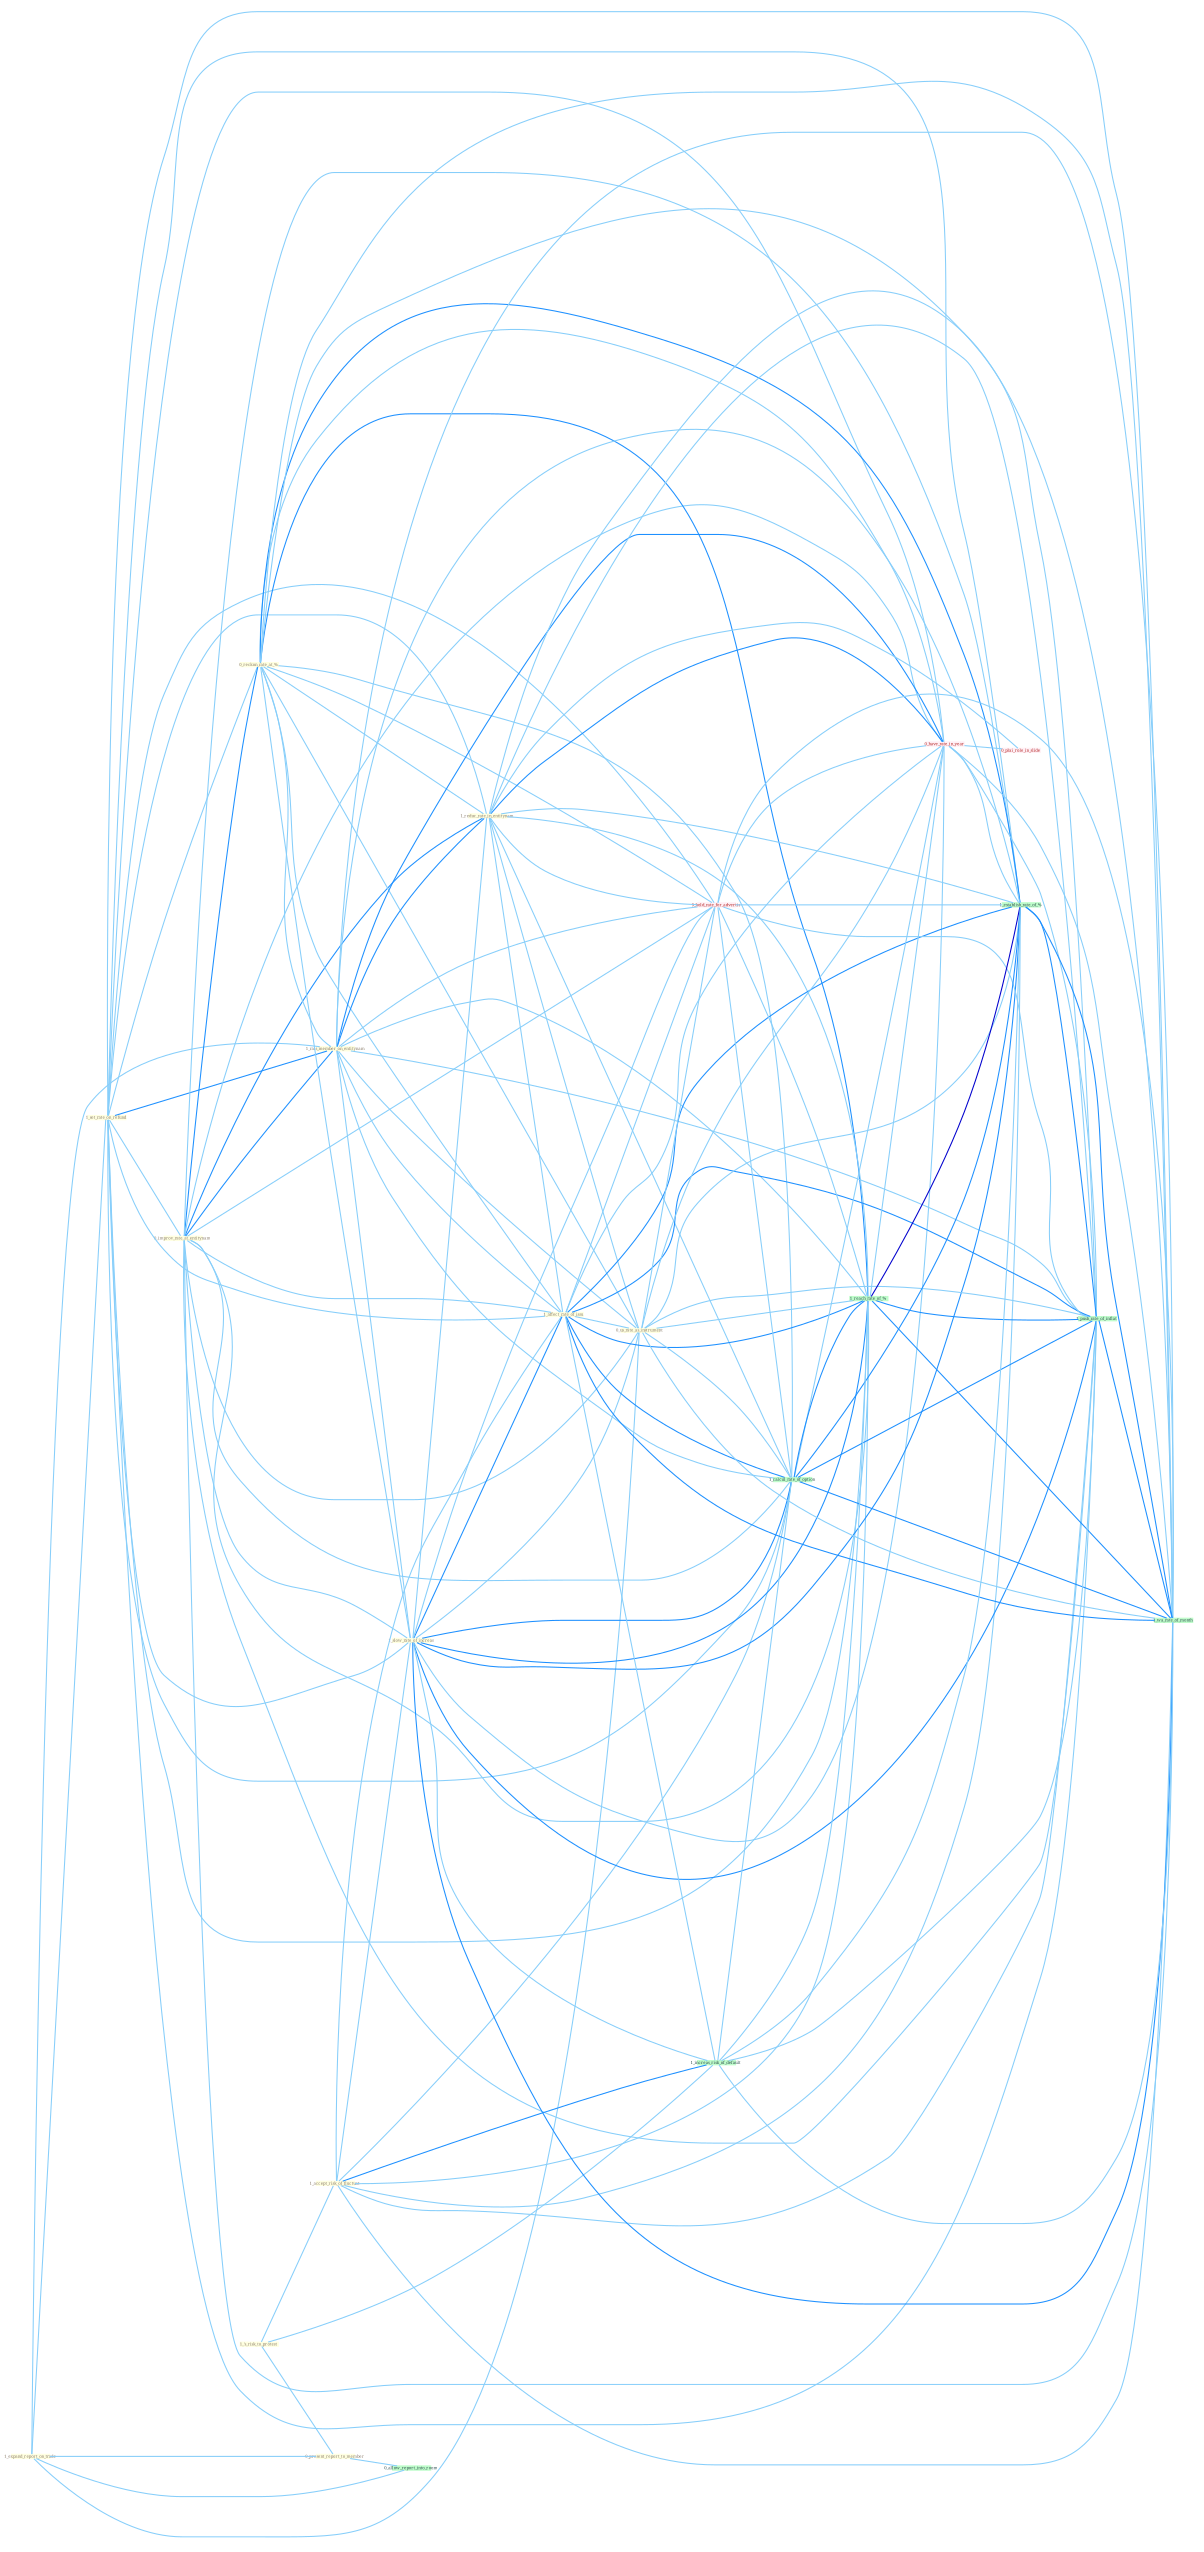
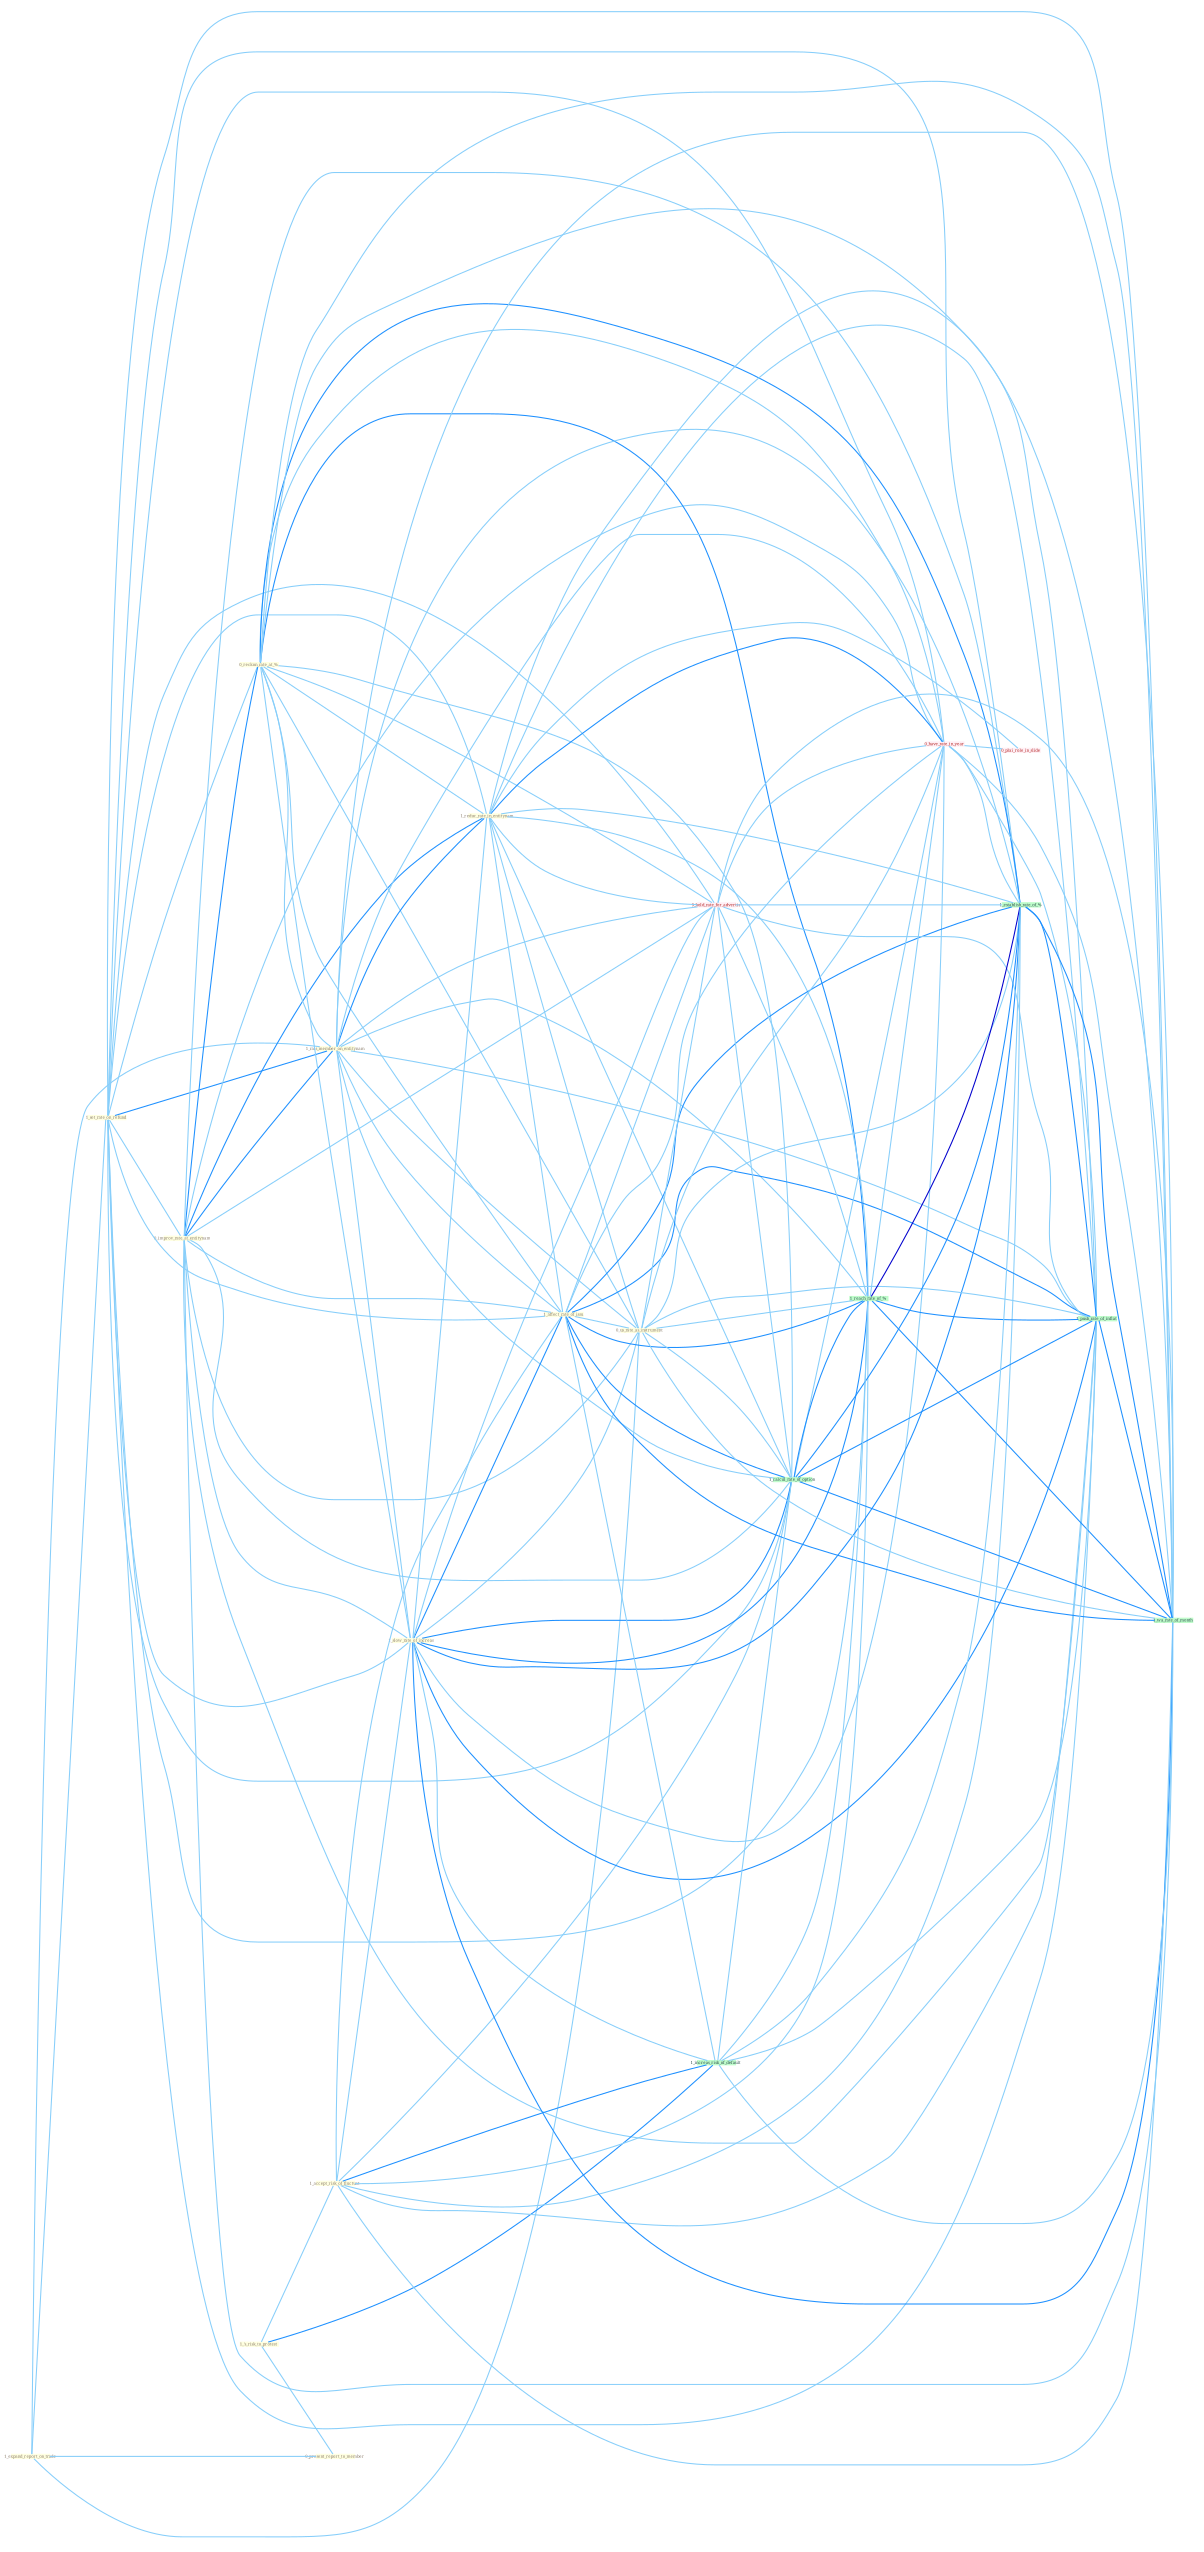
edge "0_have_rate_in_year" -- "1_rais_member_on_entitynam": color #1e90ff -> #87cefa
edge "0_improv_rate_at_entitynam" -- "1_reach_rate_of_%": removed
edge "1_increas_risk_of_default" -- "1_'s_risk_to_protest": color #87cefa -> #1e90ff
node "0_allow_report_into_room": removed
